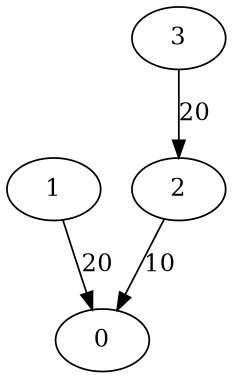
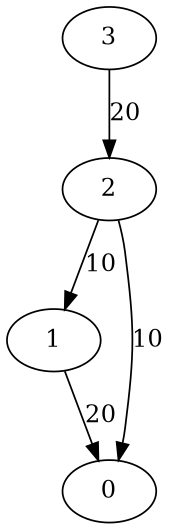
edge "2" -> "1": added, label "10"
